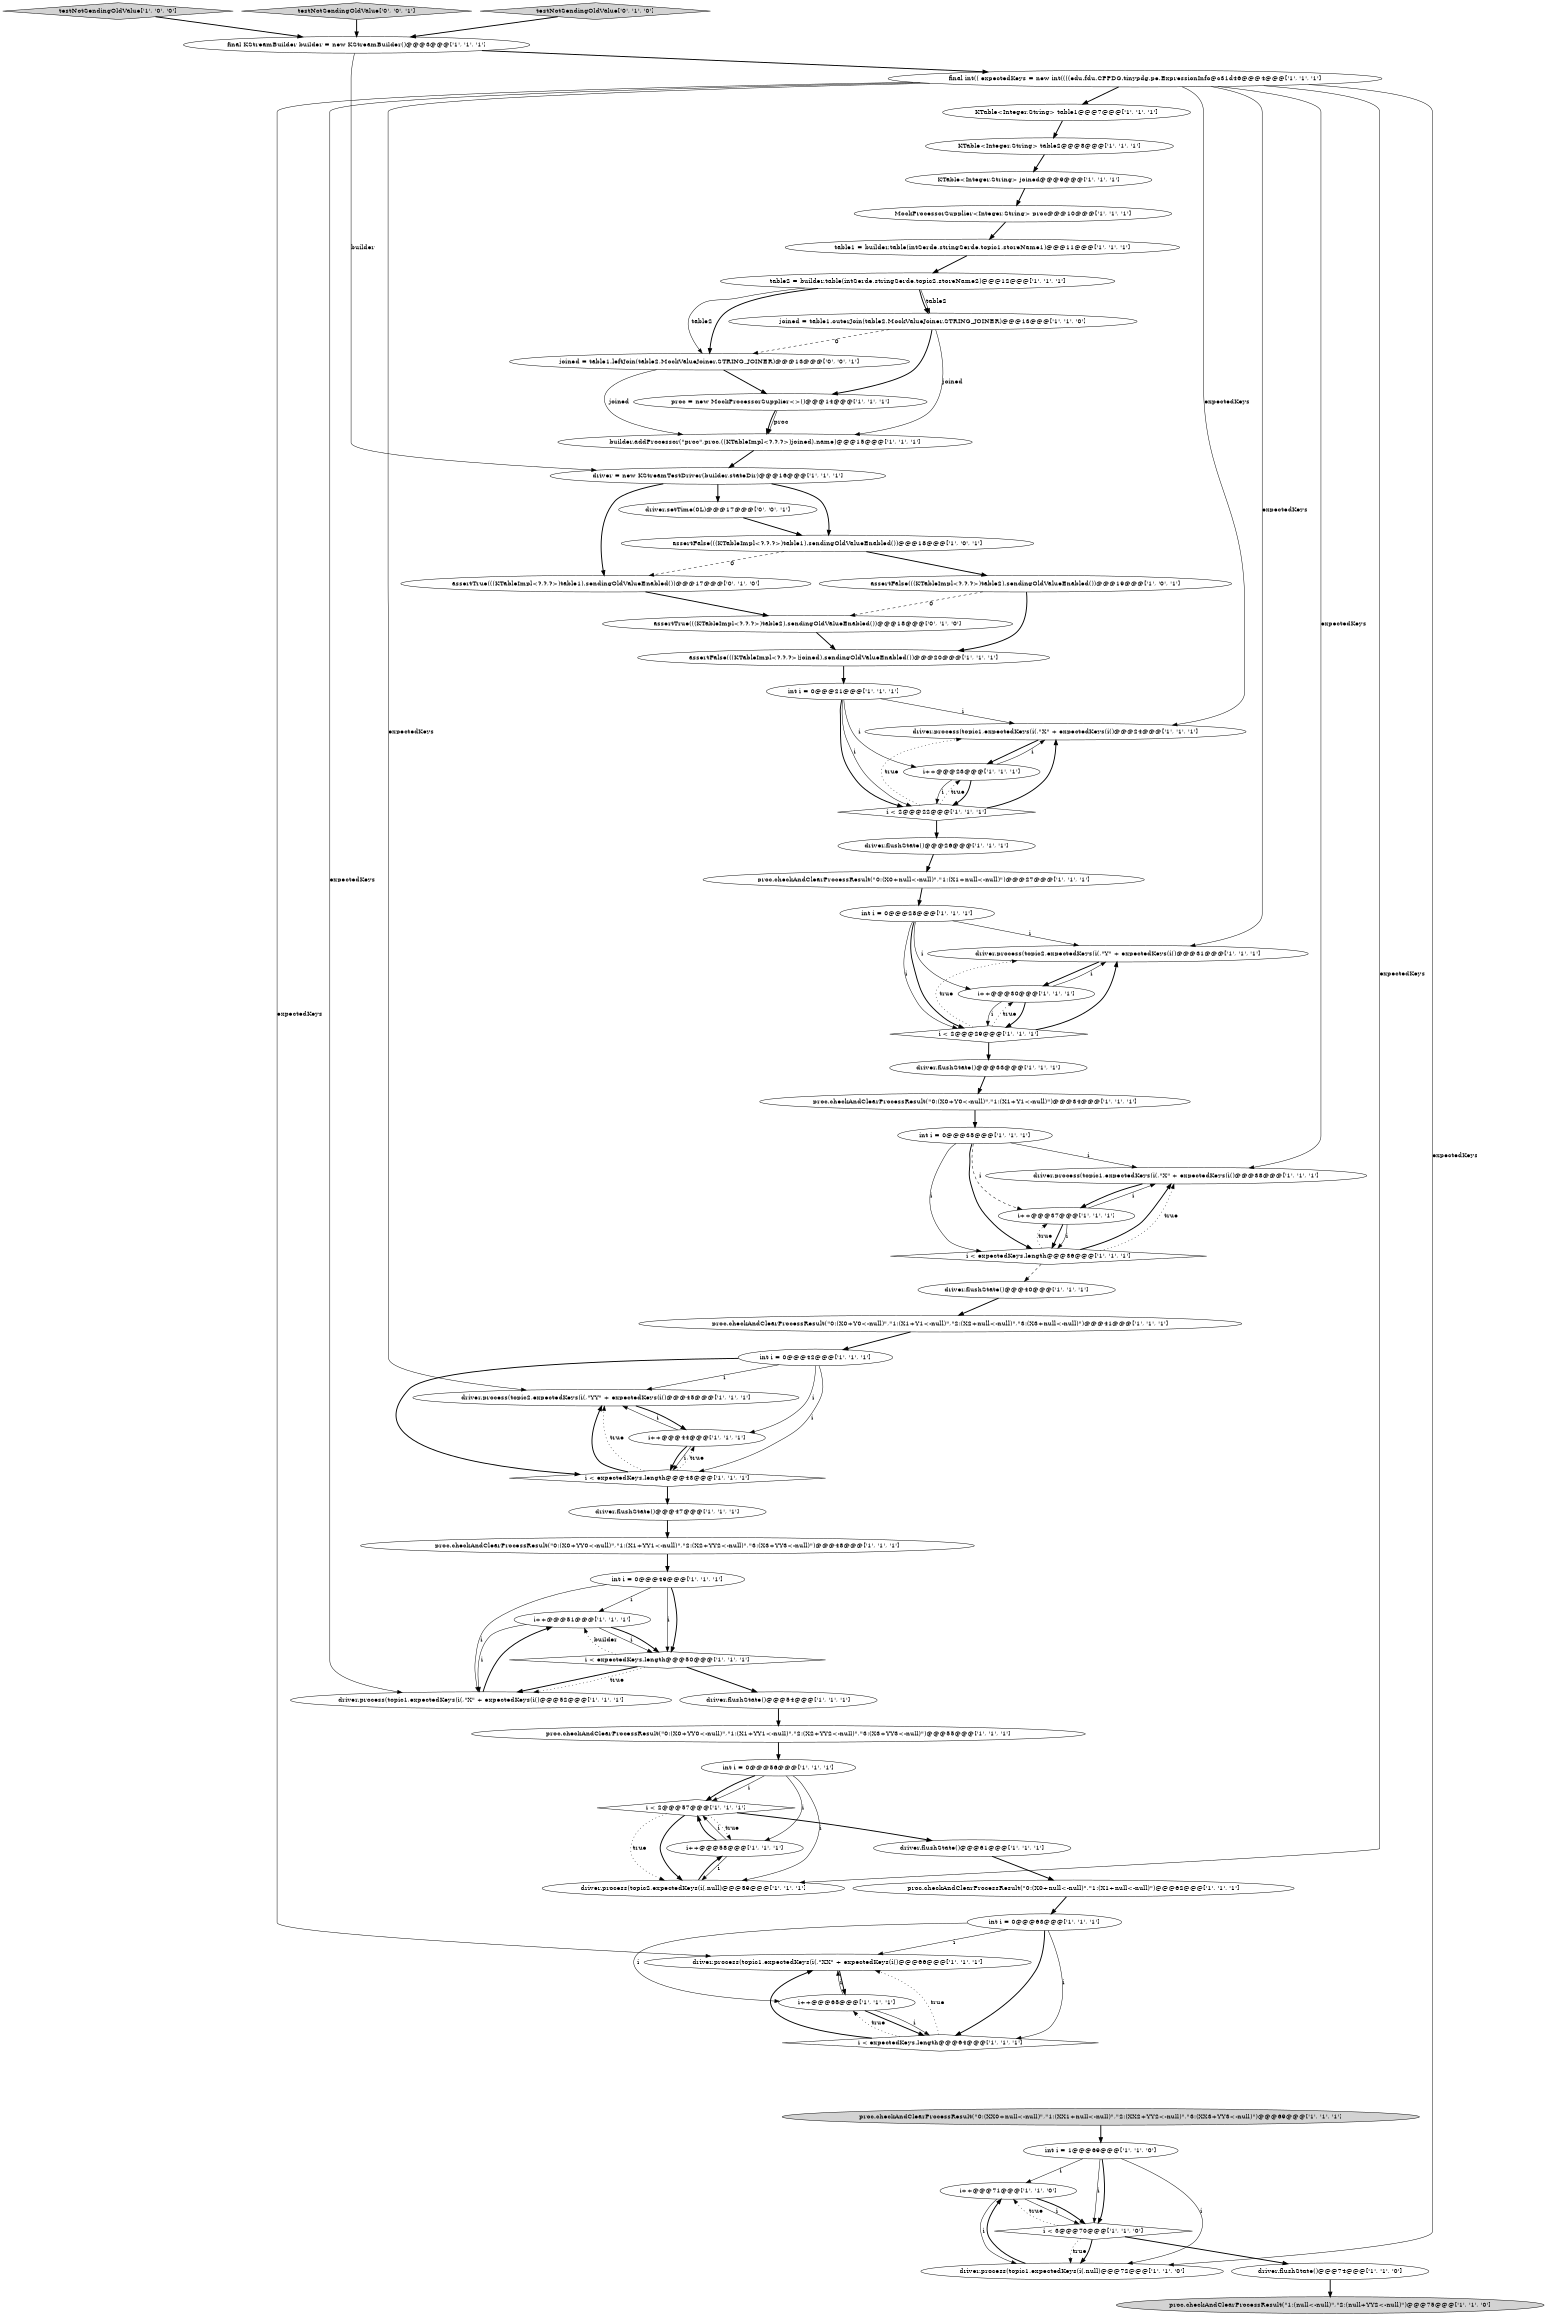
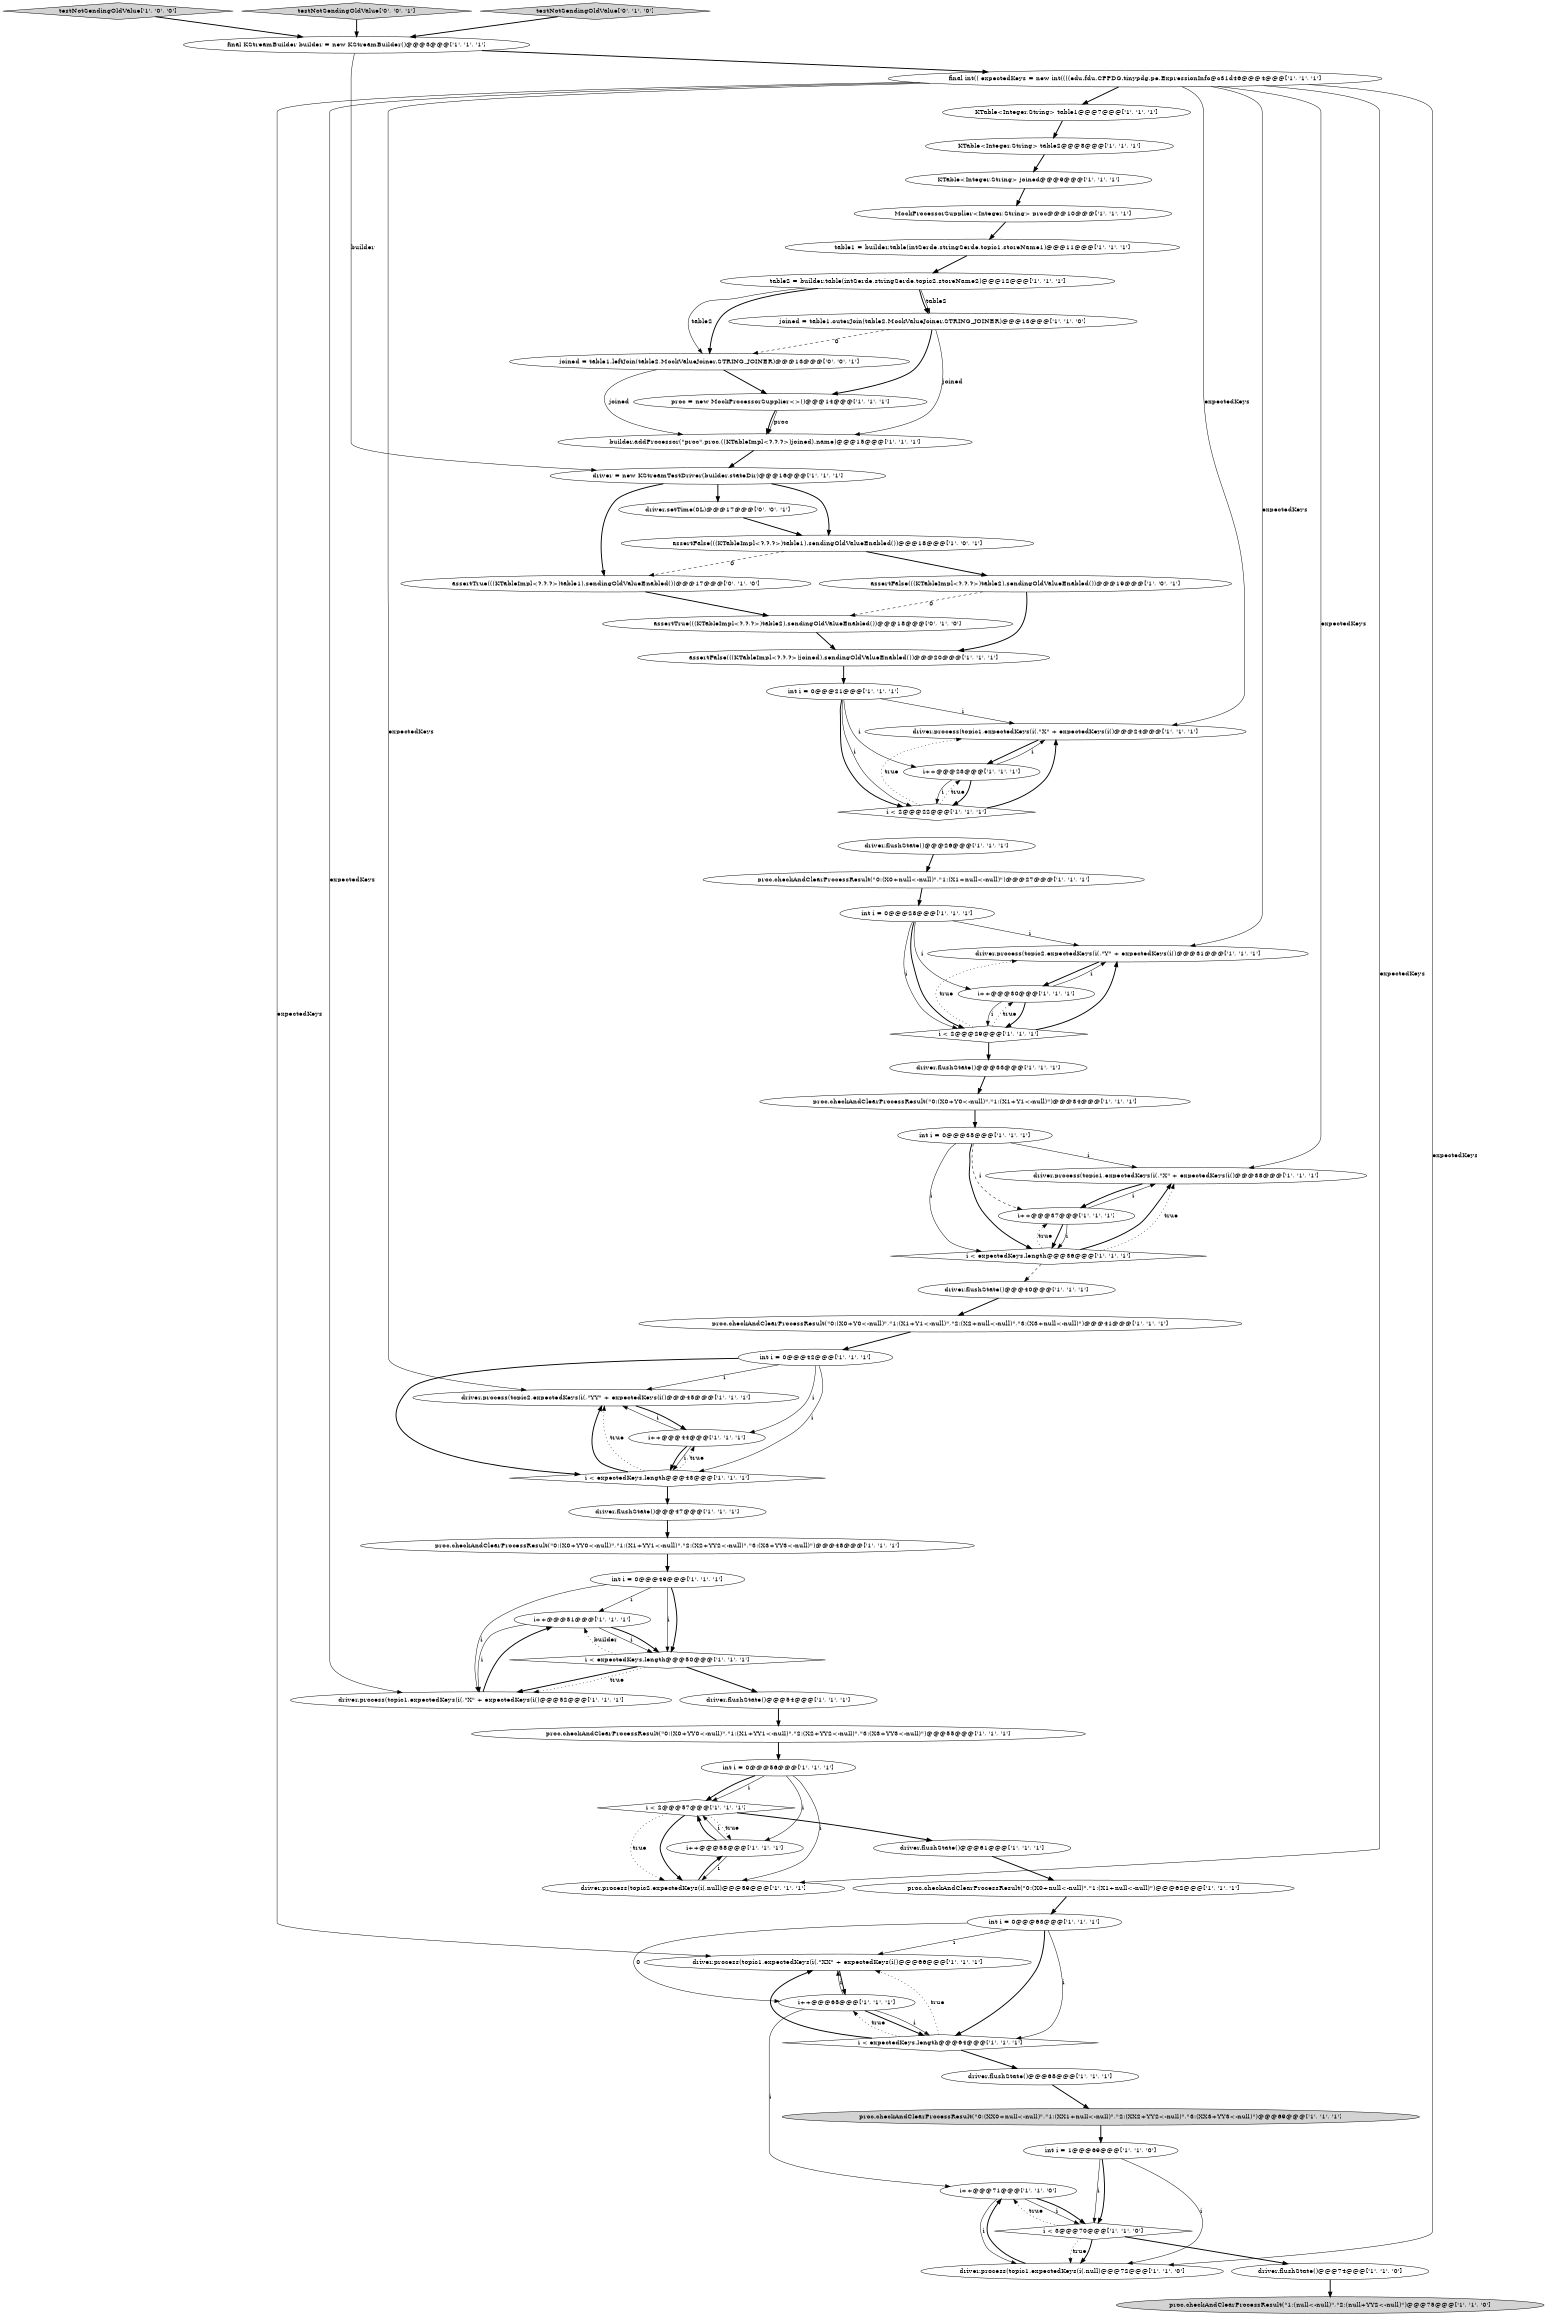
edge "i < 2@@@22@@@['1', '1', '1']" -> "driver.flushState()@@@26@@@['1', '1', '1']": removed
edge "int i = 0@@@63@@@['1', '1', '1']" -> "i++@@@65@@@['1', '1', '1']": label "i" -> "0"
node "driver.flushState()@@@68@@@['1', '1', '1']": added
edge "int i = 1@@@69@@@['1', '1', '0']" -> "i++@@@71@@@['1', '1', '0']": now "i++@@@65@@@['1', '1', '1']" -> "i++@@@71@@@['1', '1', '0']"
